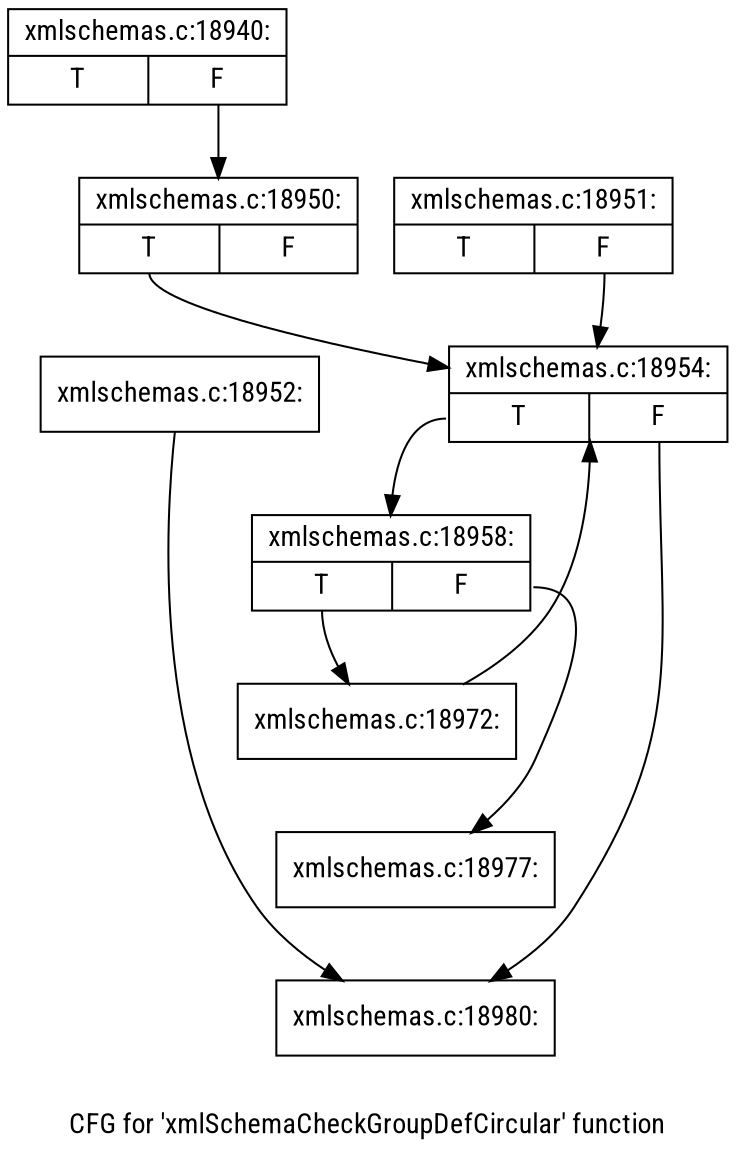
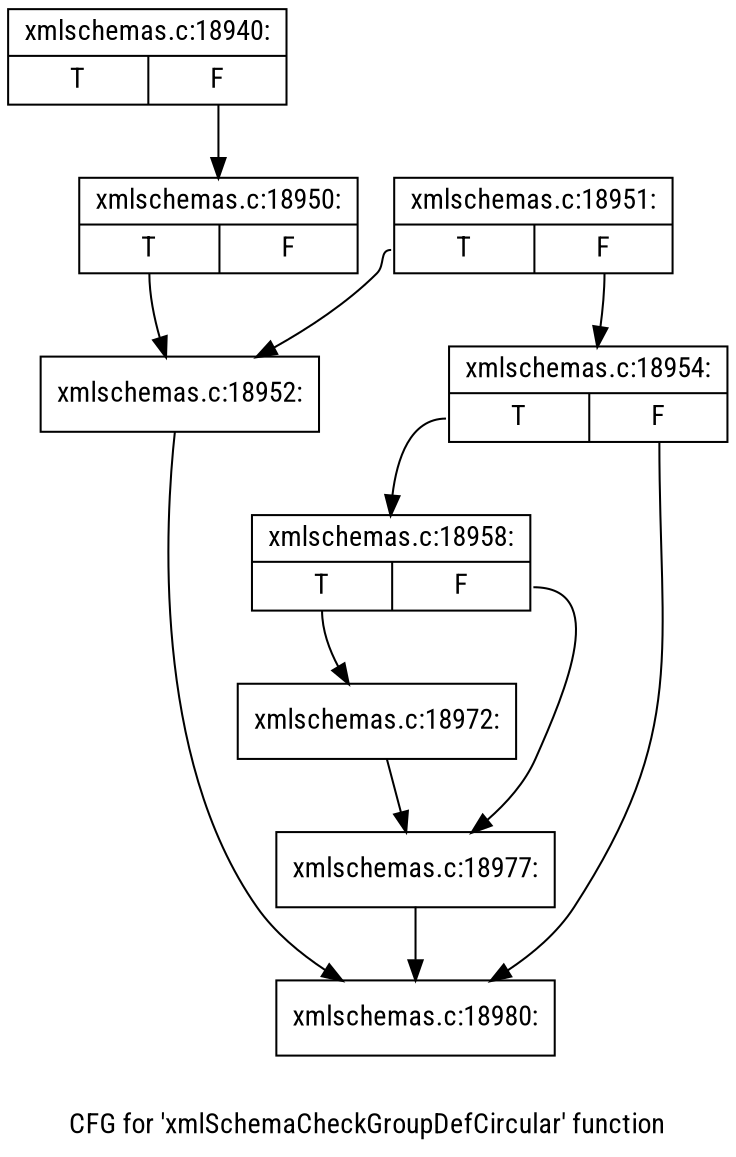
edge "xmlschemas.c:18951:" -> "xmlschemas.c:18952:": added
edge "xmlschemas.c:18950:" -> "xmlschemas.c:18954:": now "xmlschemas.c:18950:" -> "xmlschemas.c:18952:"
edge "xmlschemas.c:18972:" -> "xmlschemas.c:18954:": now "xmlschemas.c:18972:" -> "xmlschemas.c:18977:"
edge "xmlschemas.c:18977:" -> "xmlschemas.c:18980:": added
